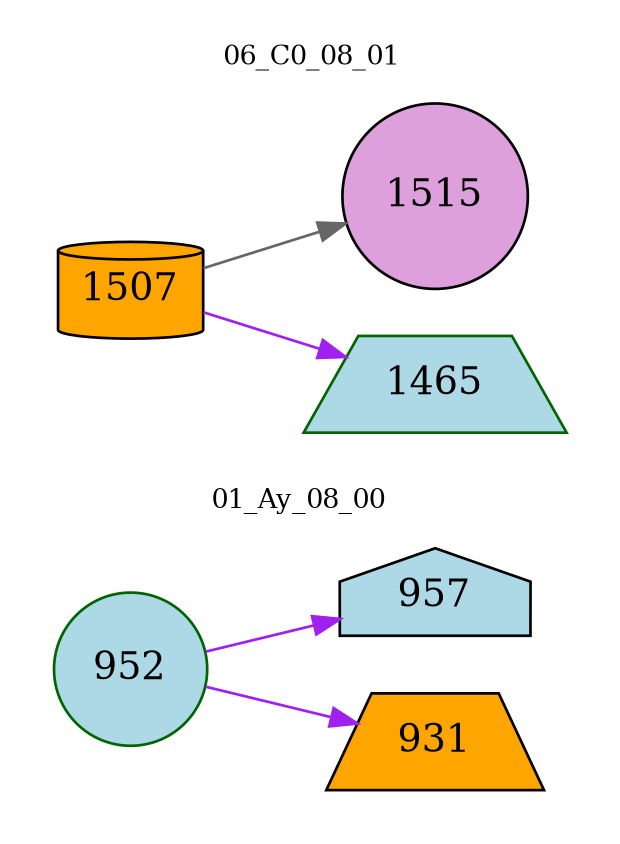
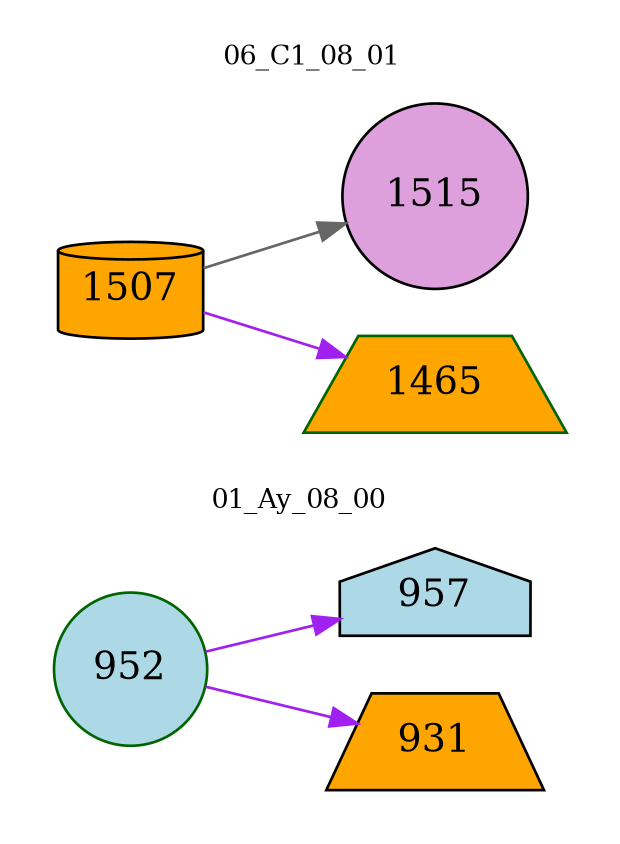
cluster "06_C0_08_01": label "06_C0_08_01" -> "06_C1_08_01"
node "1465": fillcolor lightblue -> orange
